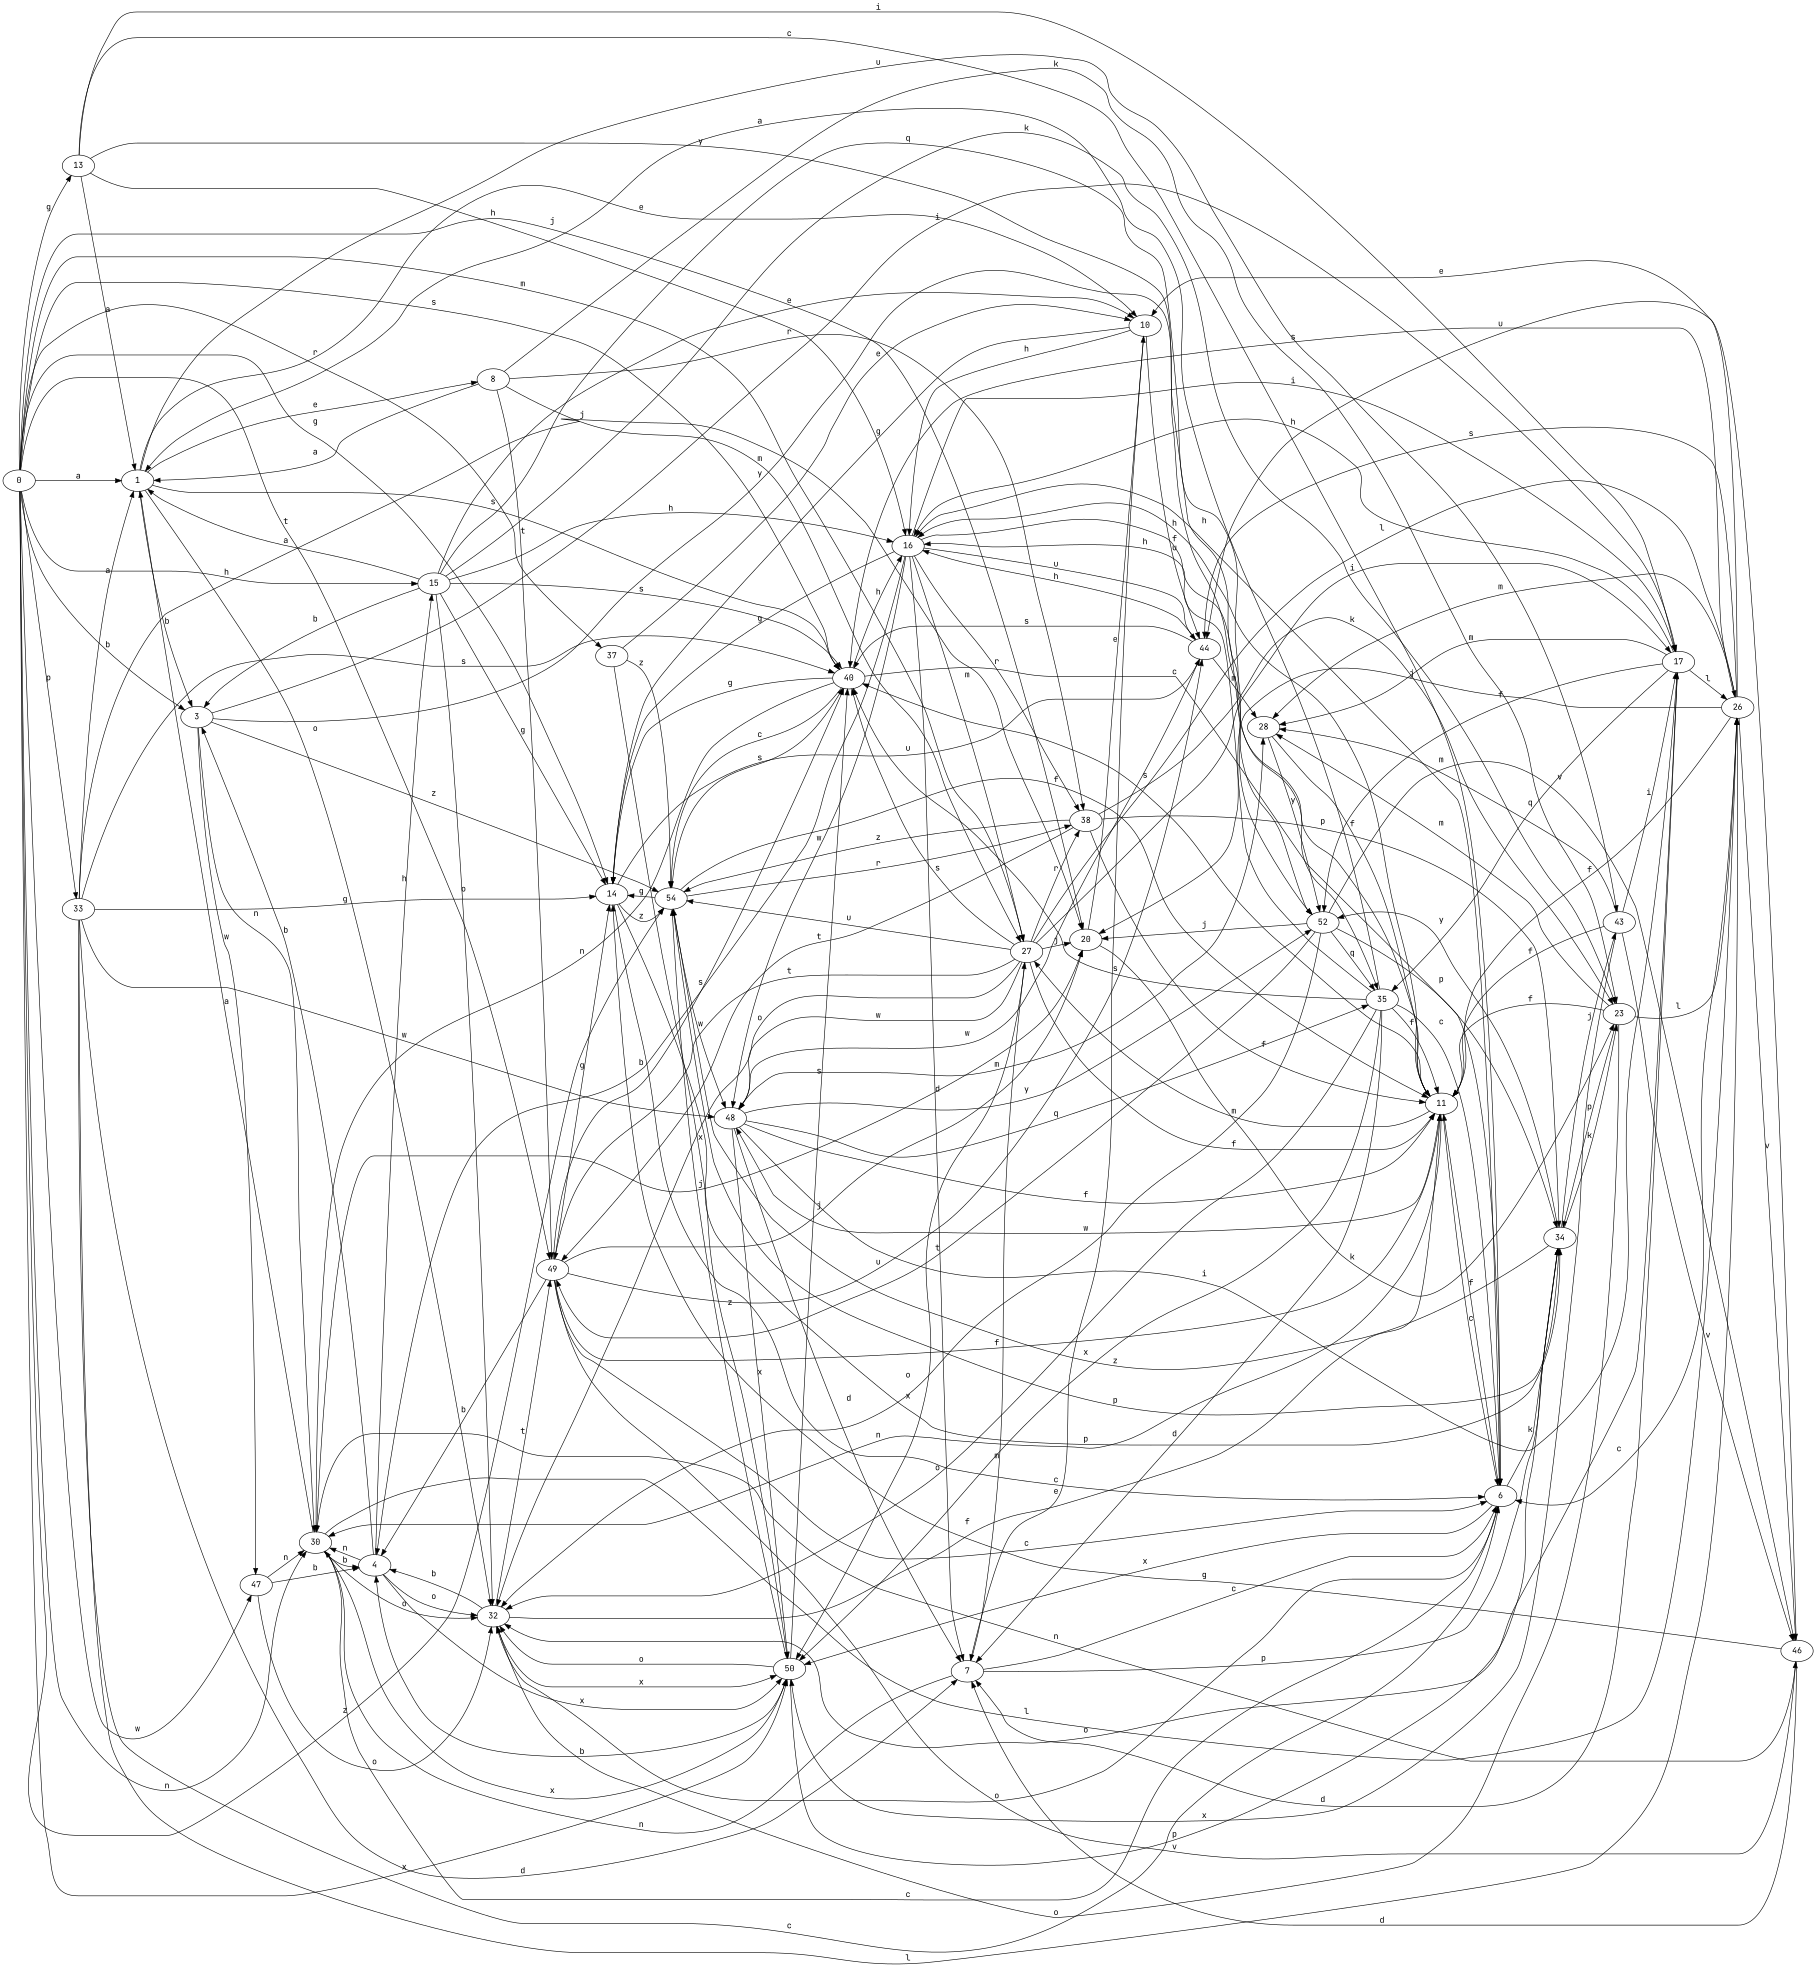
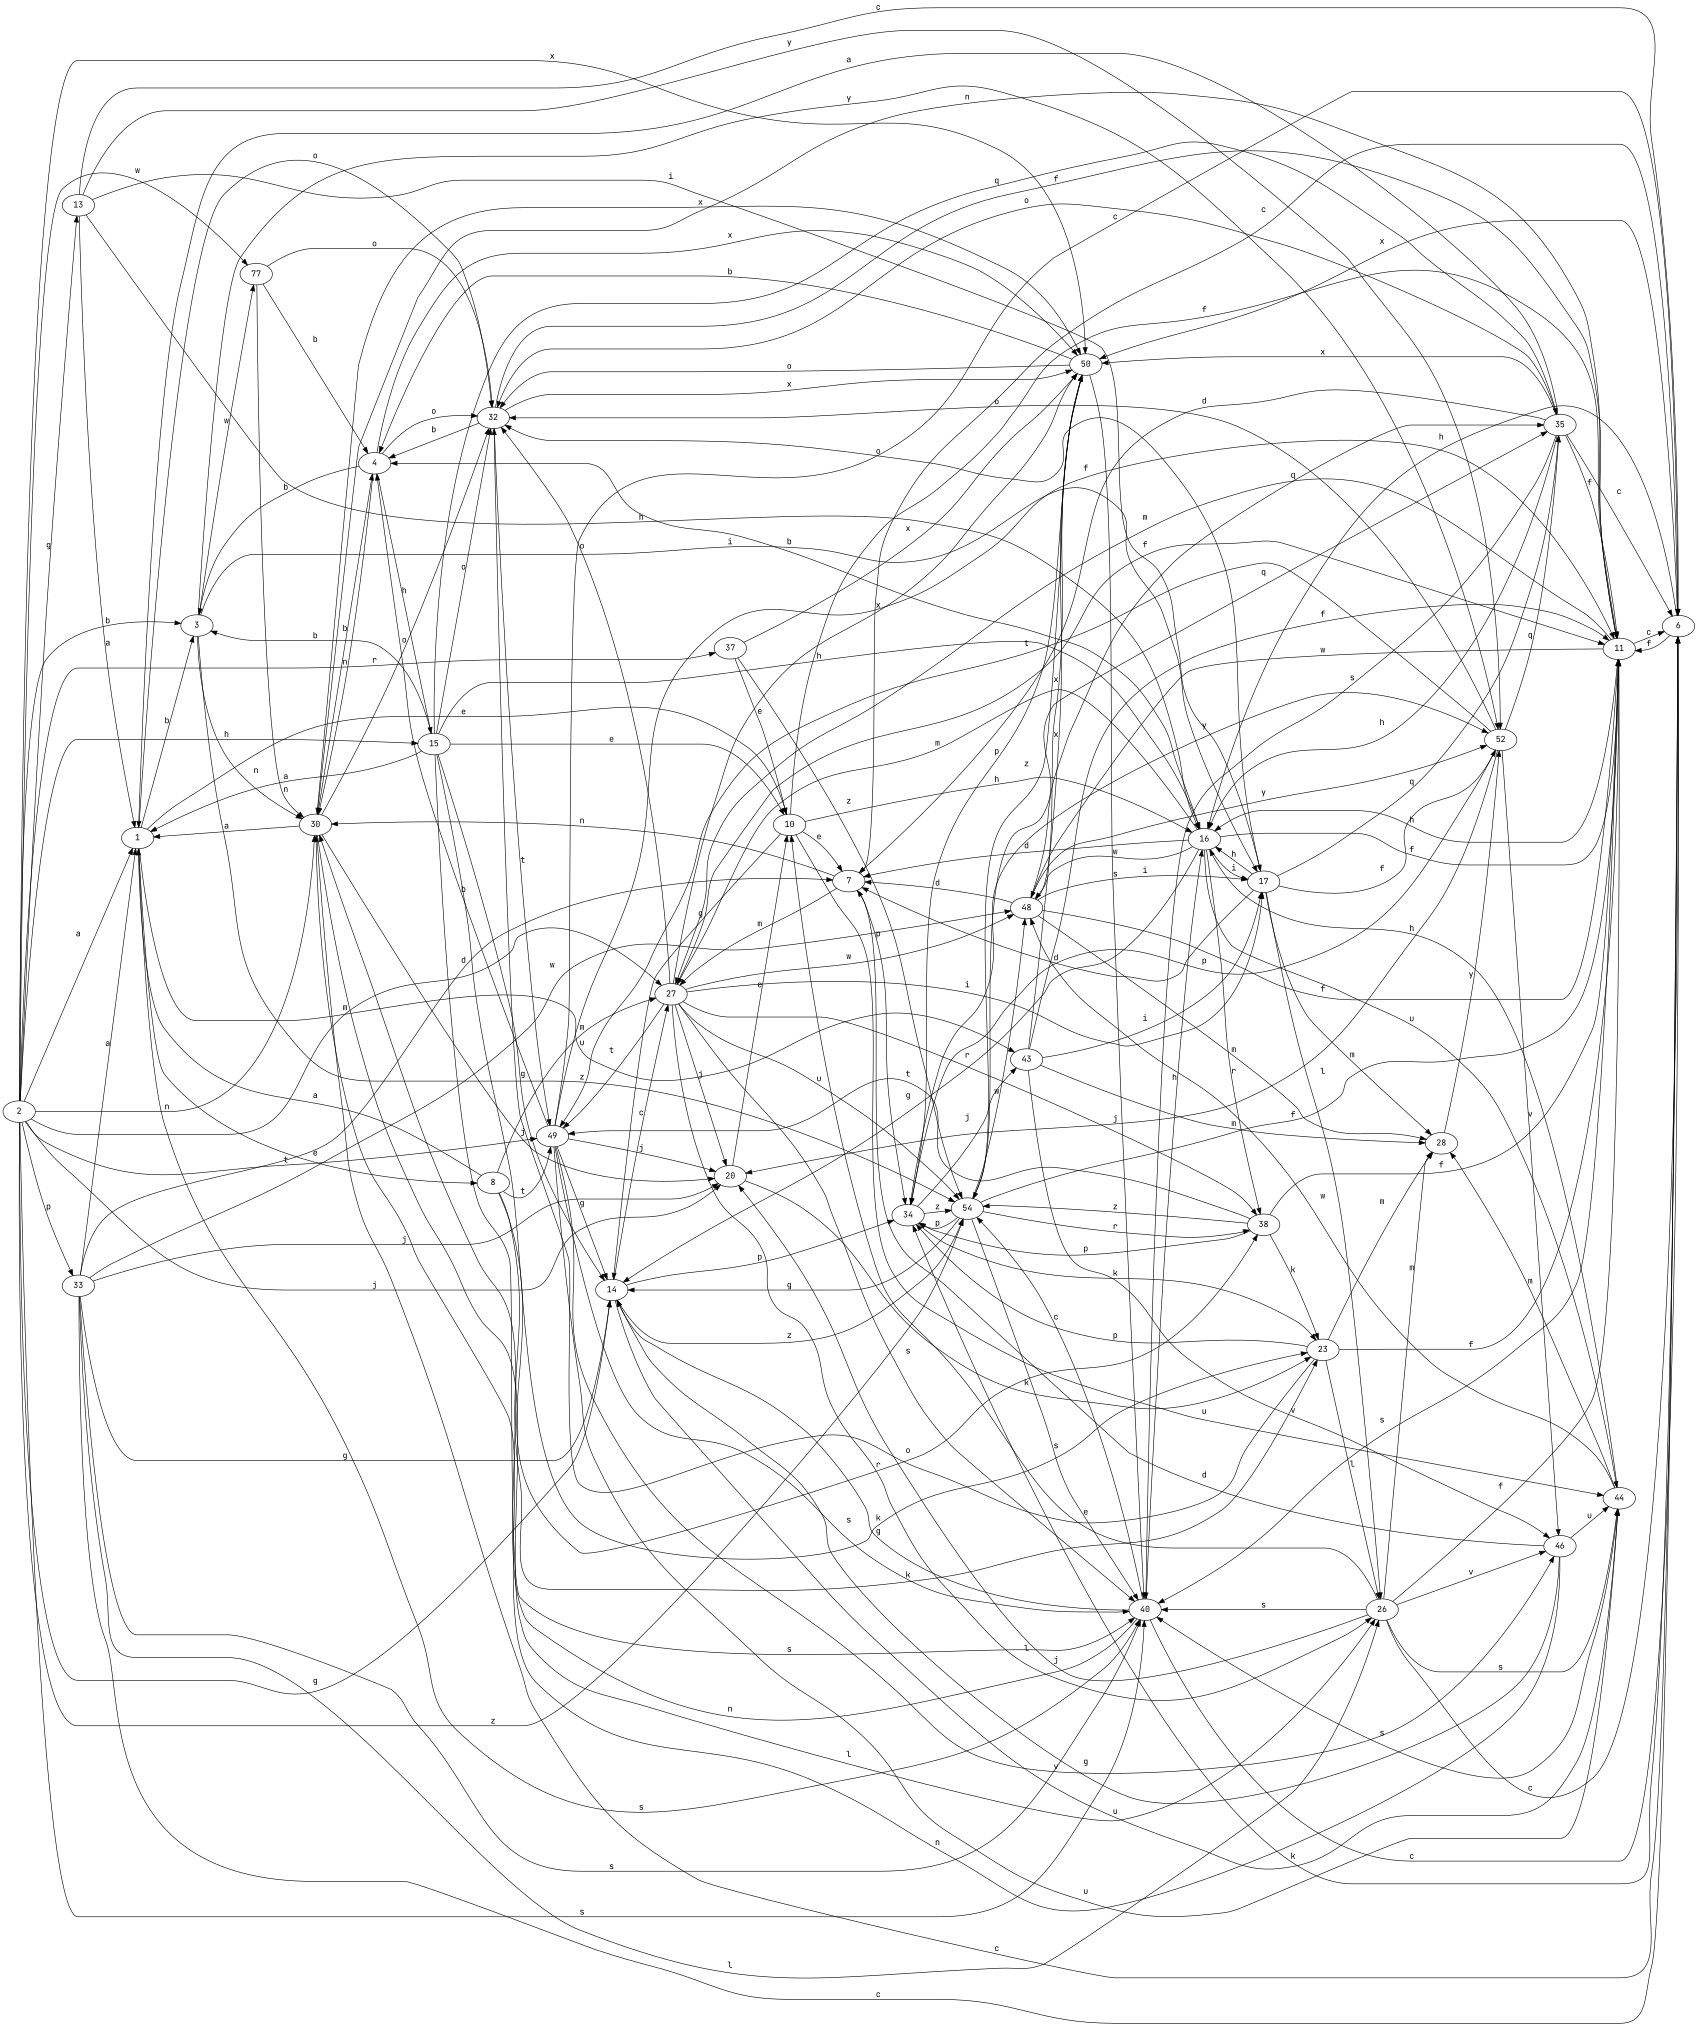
node "0": label "0" -> "2"
edge "54" -> "35": added, label "q"
edge "28" -> "11": now "10" -> "11"
edge "14" -> "6": now "14" -> "27"
node "47": label "47" -> "77"
edge "6" -> "32": removed, label "o"
